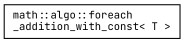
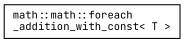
node "math::algo::foreach _addition_with_const< T >": label "math::algo::foreach _addition_with_const< T >" -> "math::math::foreach _addition_with_const< T >"
